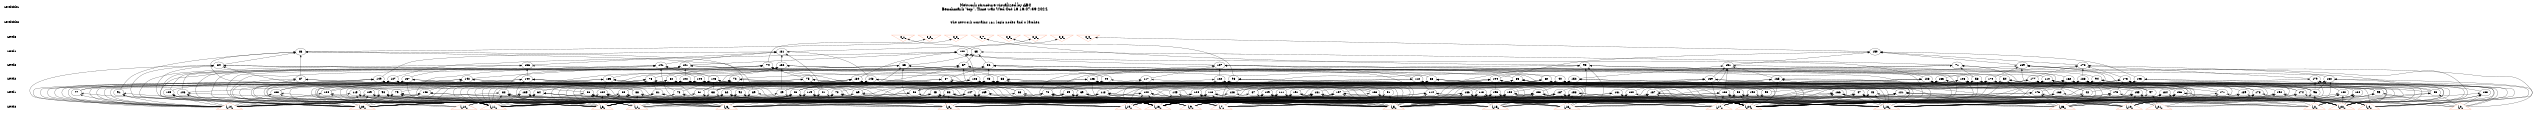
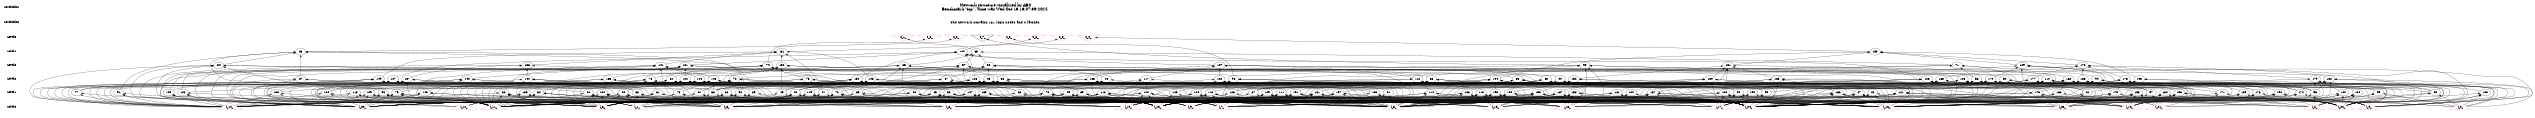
node "o_7_": color coral -> black
edge "138" -> "140": now "138" -> "146"
edge "40" -> "56": now "i_16_" -> "56"
